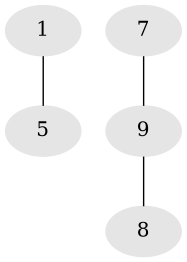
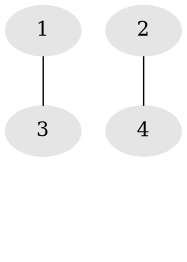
node "7": label "7" -> "2"
node "5": label "5" -> "3"
node "9": label "9" -> "4"
node "8": removed
